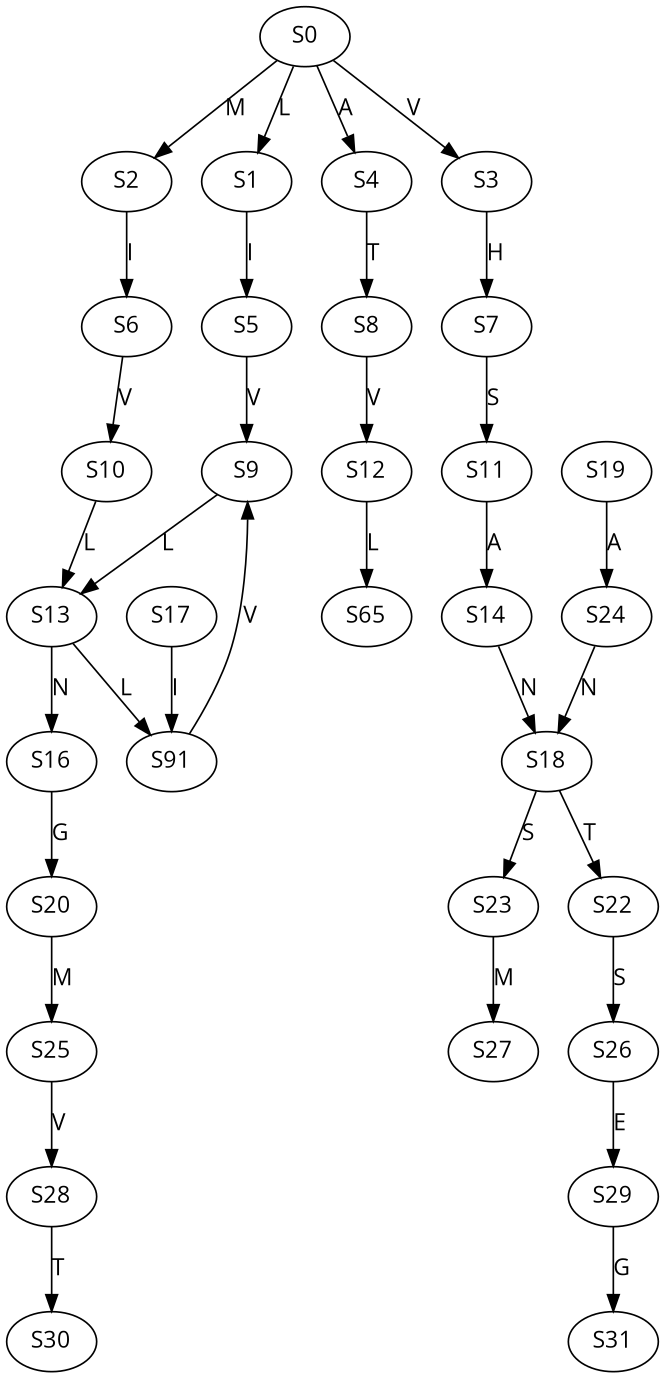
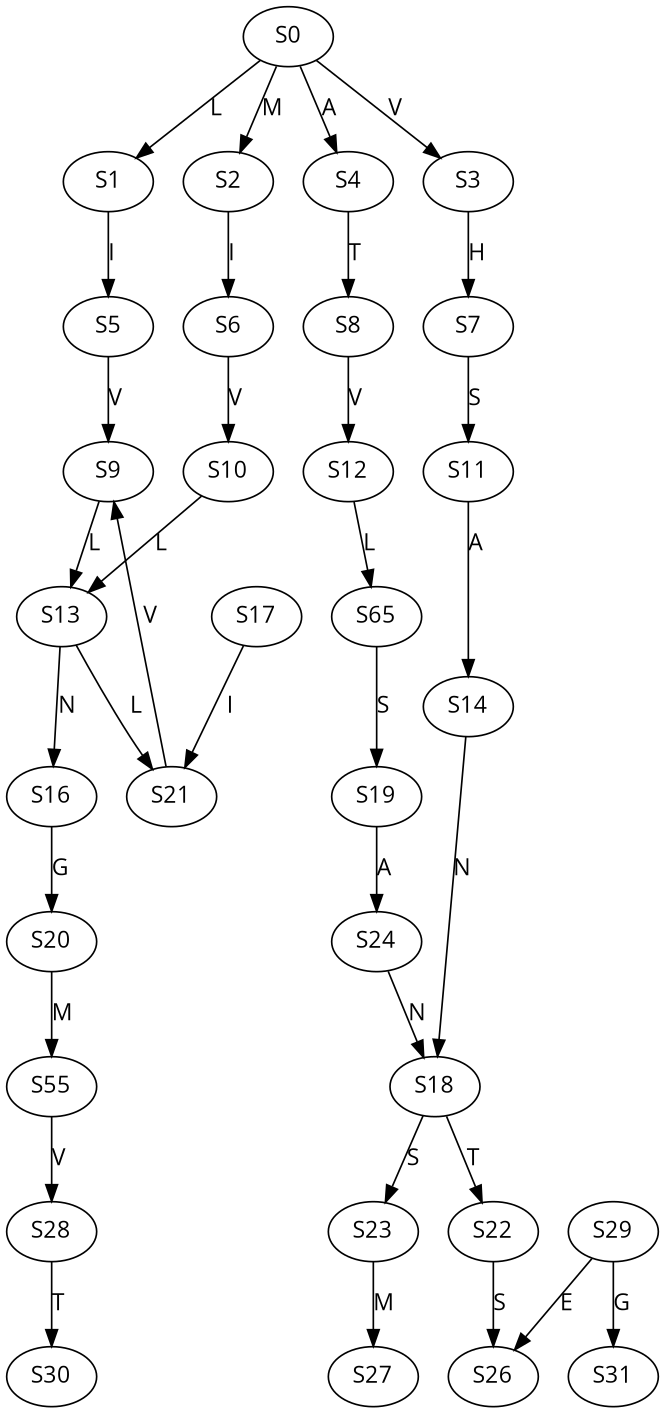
edge "S65" -> "S19": added, label "S"
node "S91": label "S91" -> "S21"
node "S25": label "S25" -> "S55"
edge "S26" -> "S29": reversed
